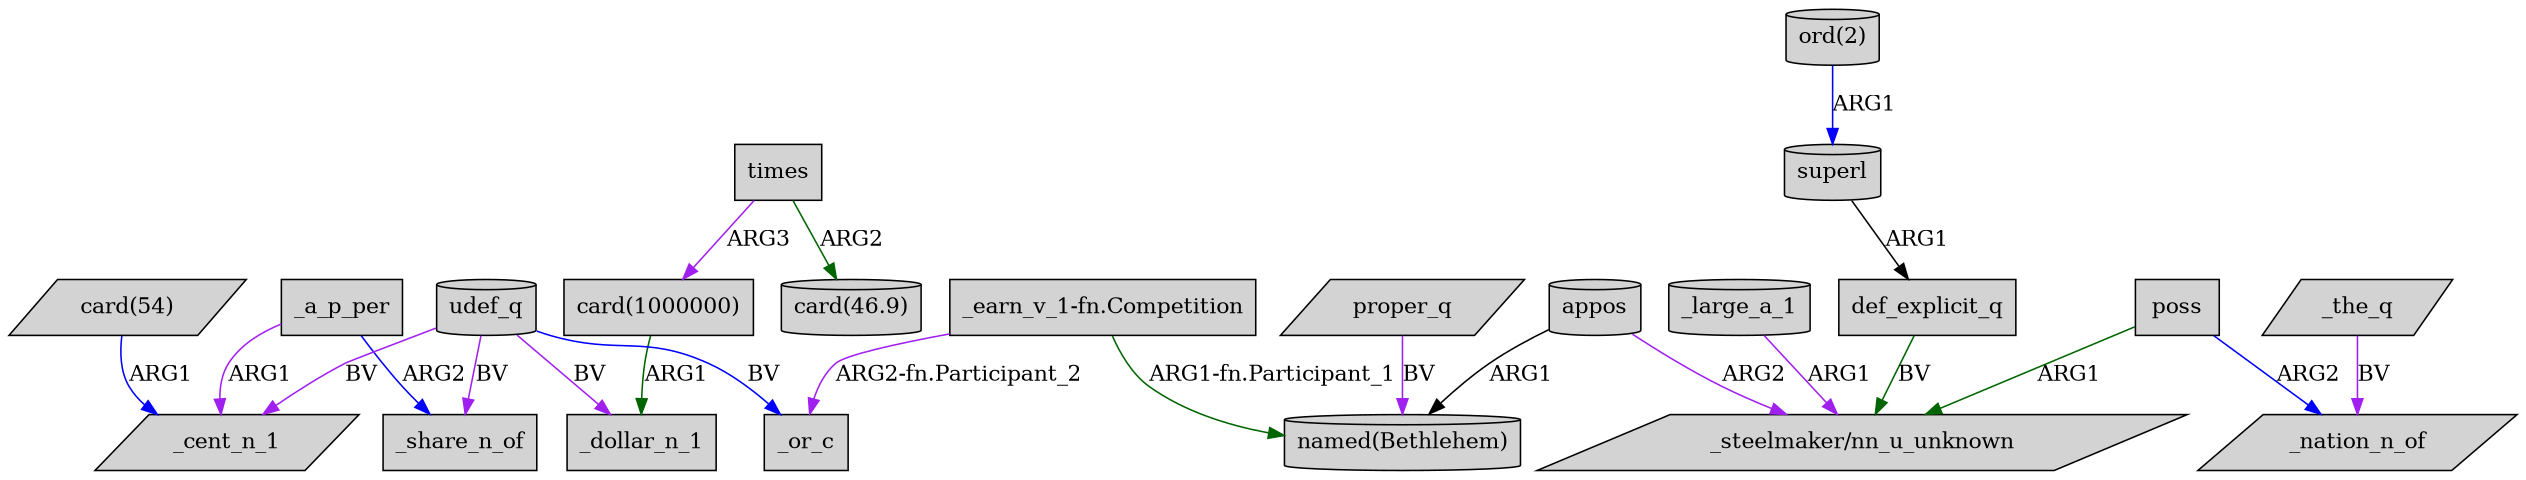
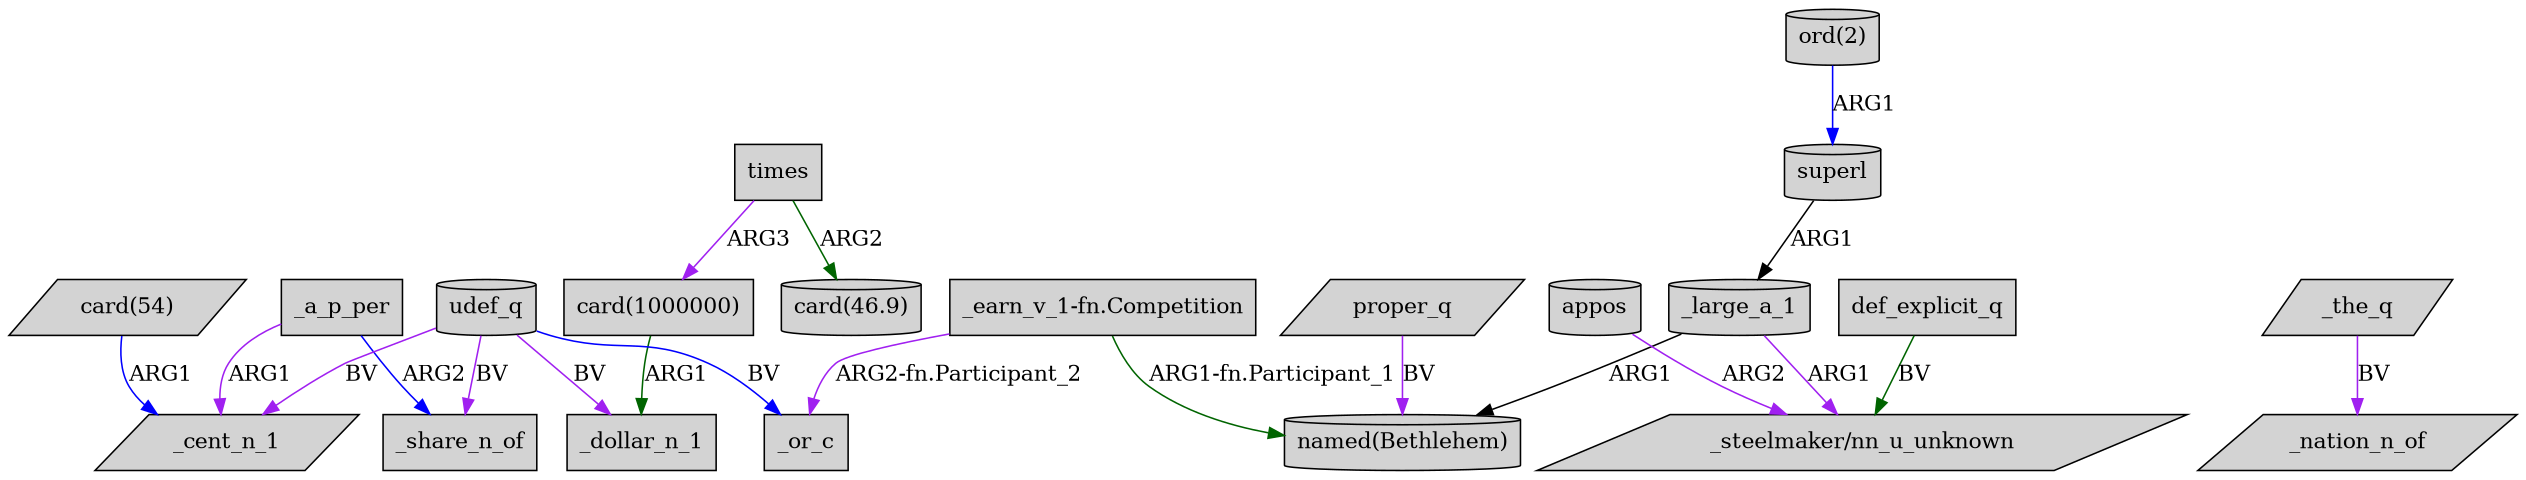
edge "superl" -> "def_explicit_q": now "superl" -> "_large_a_1"
node "poss": removed
edge "appos" -> "named(Bethlehem)": now "_large_a_1" -> "named(Bethlehem)"
